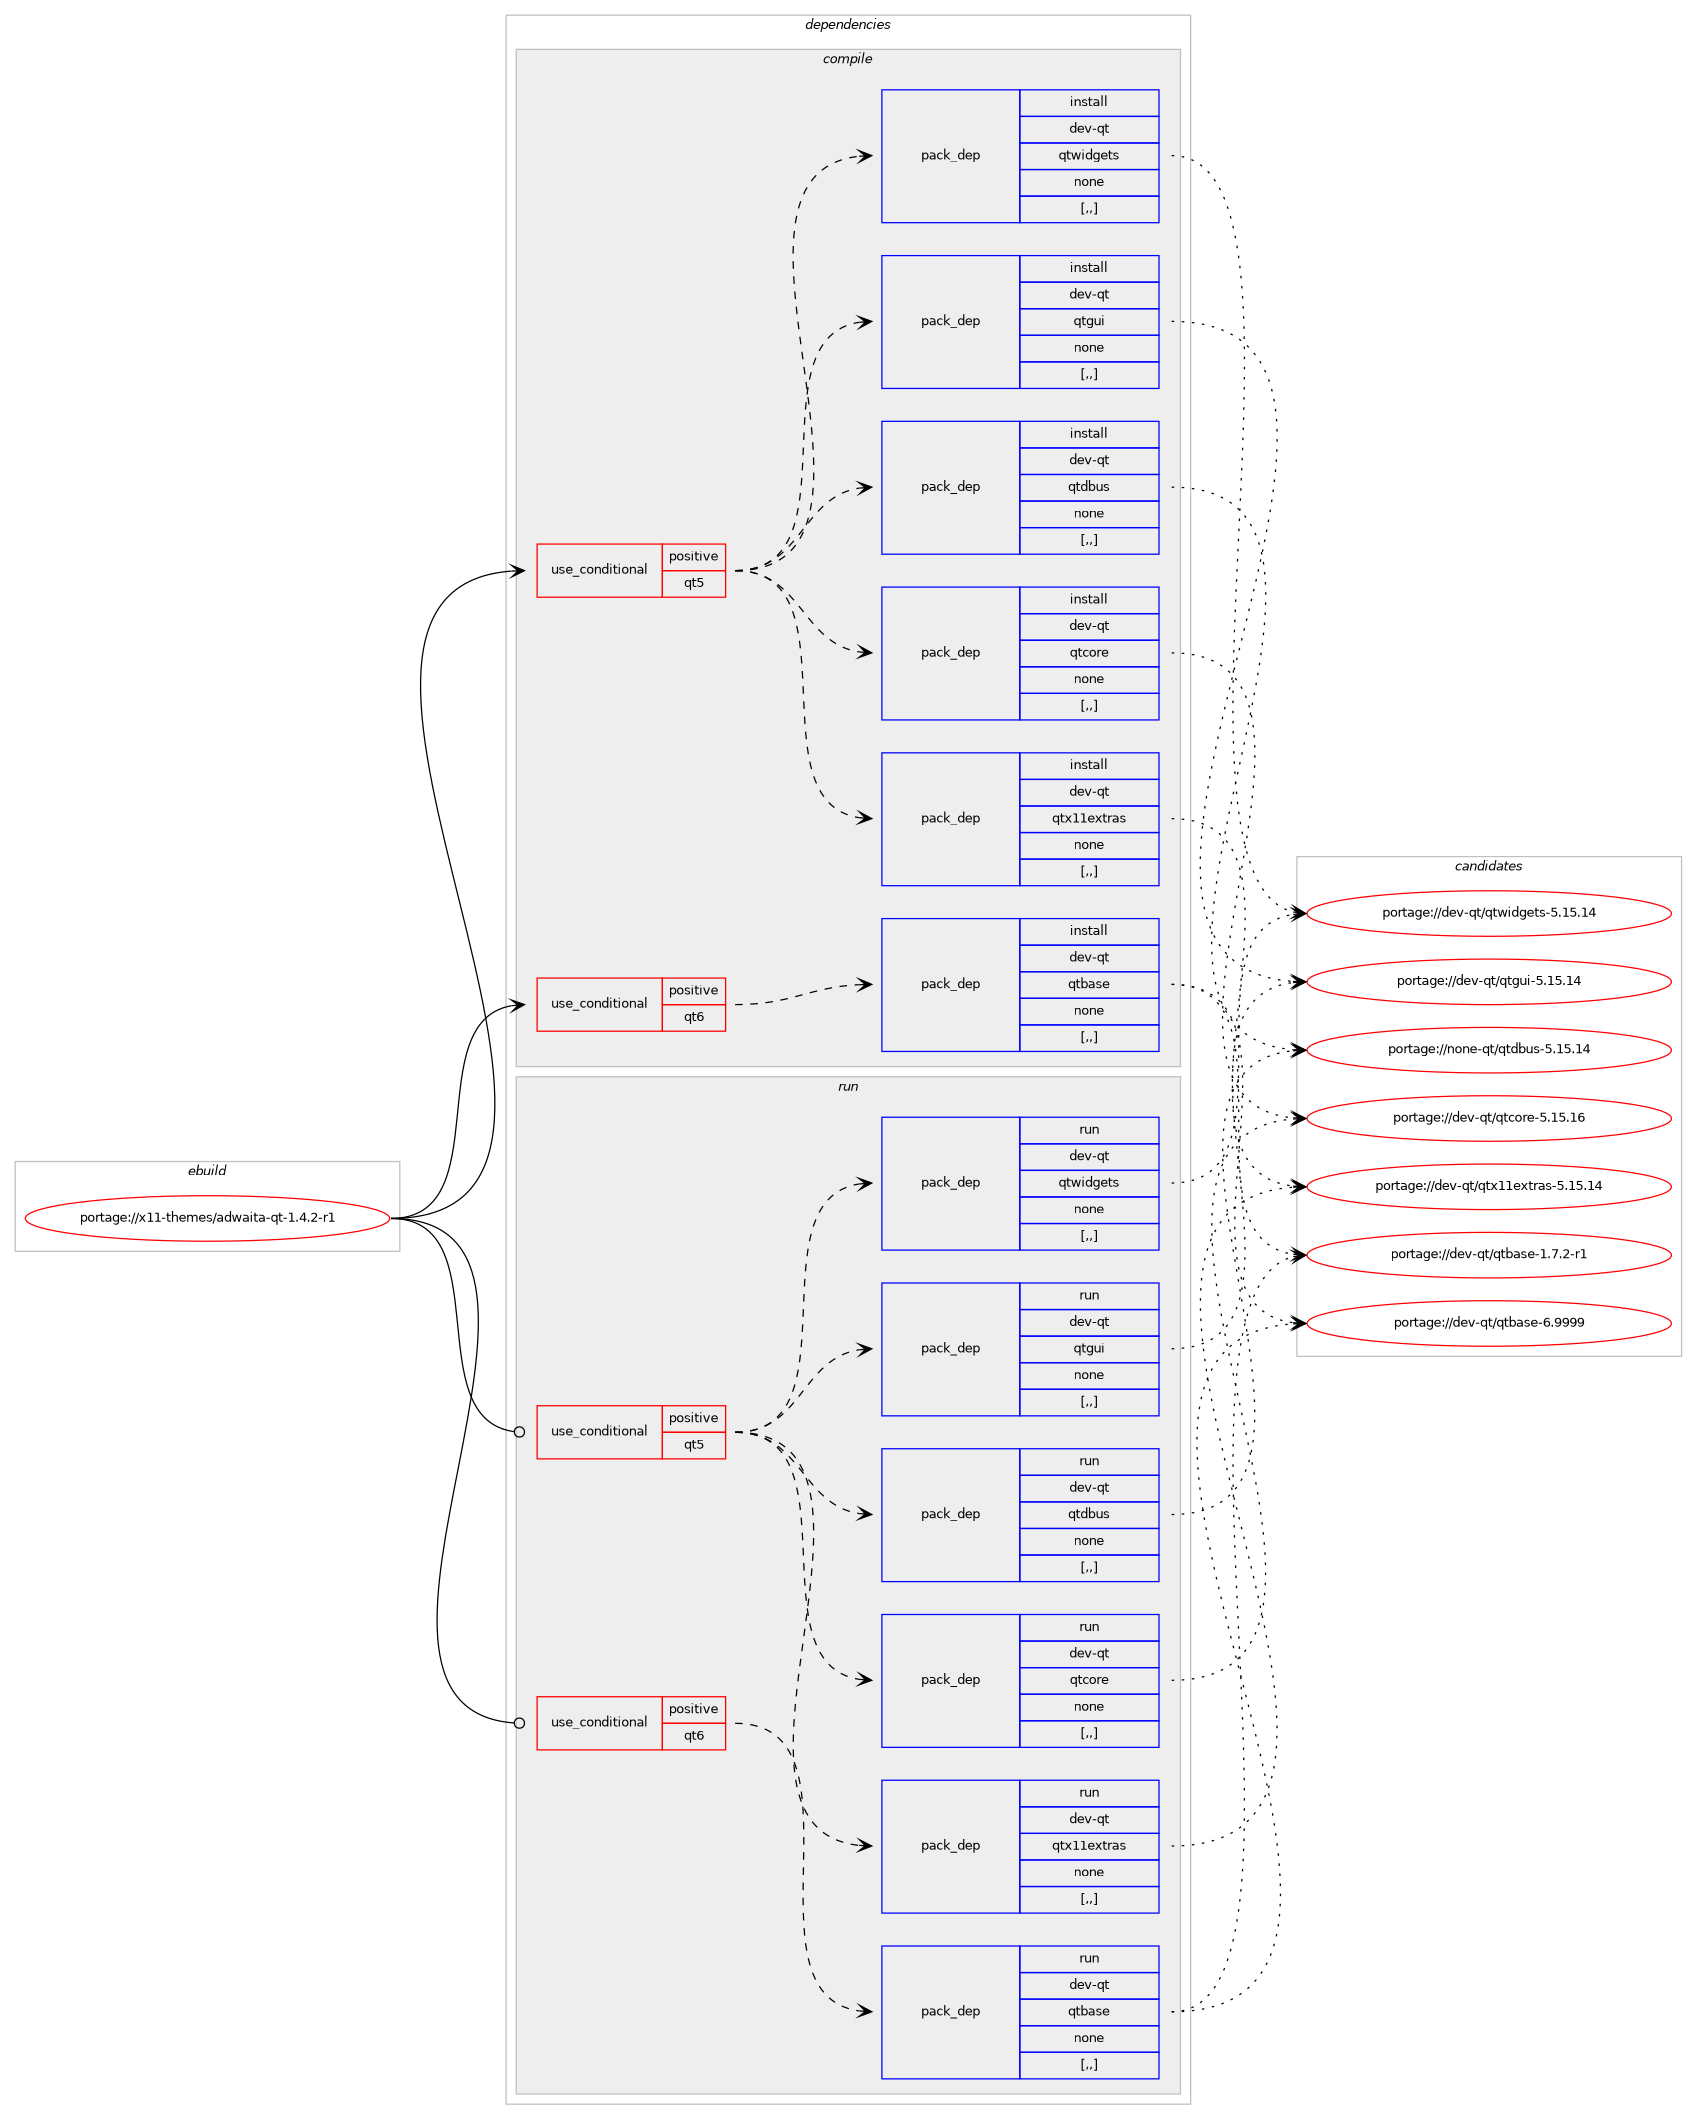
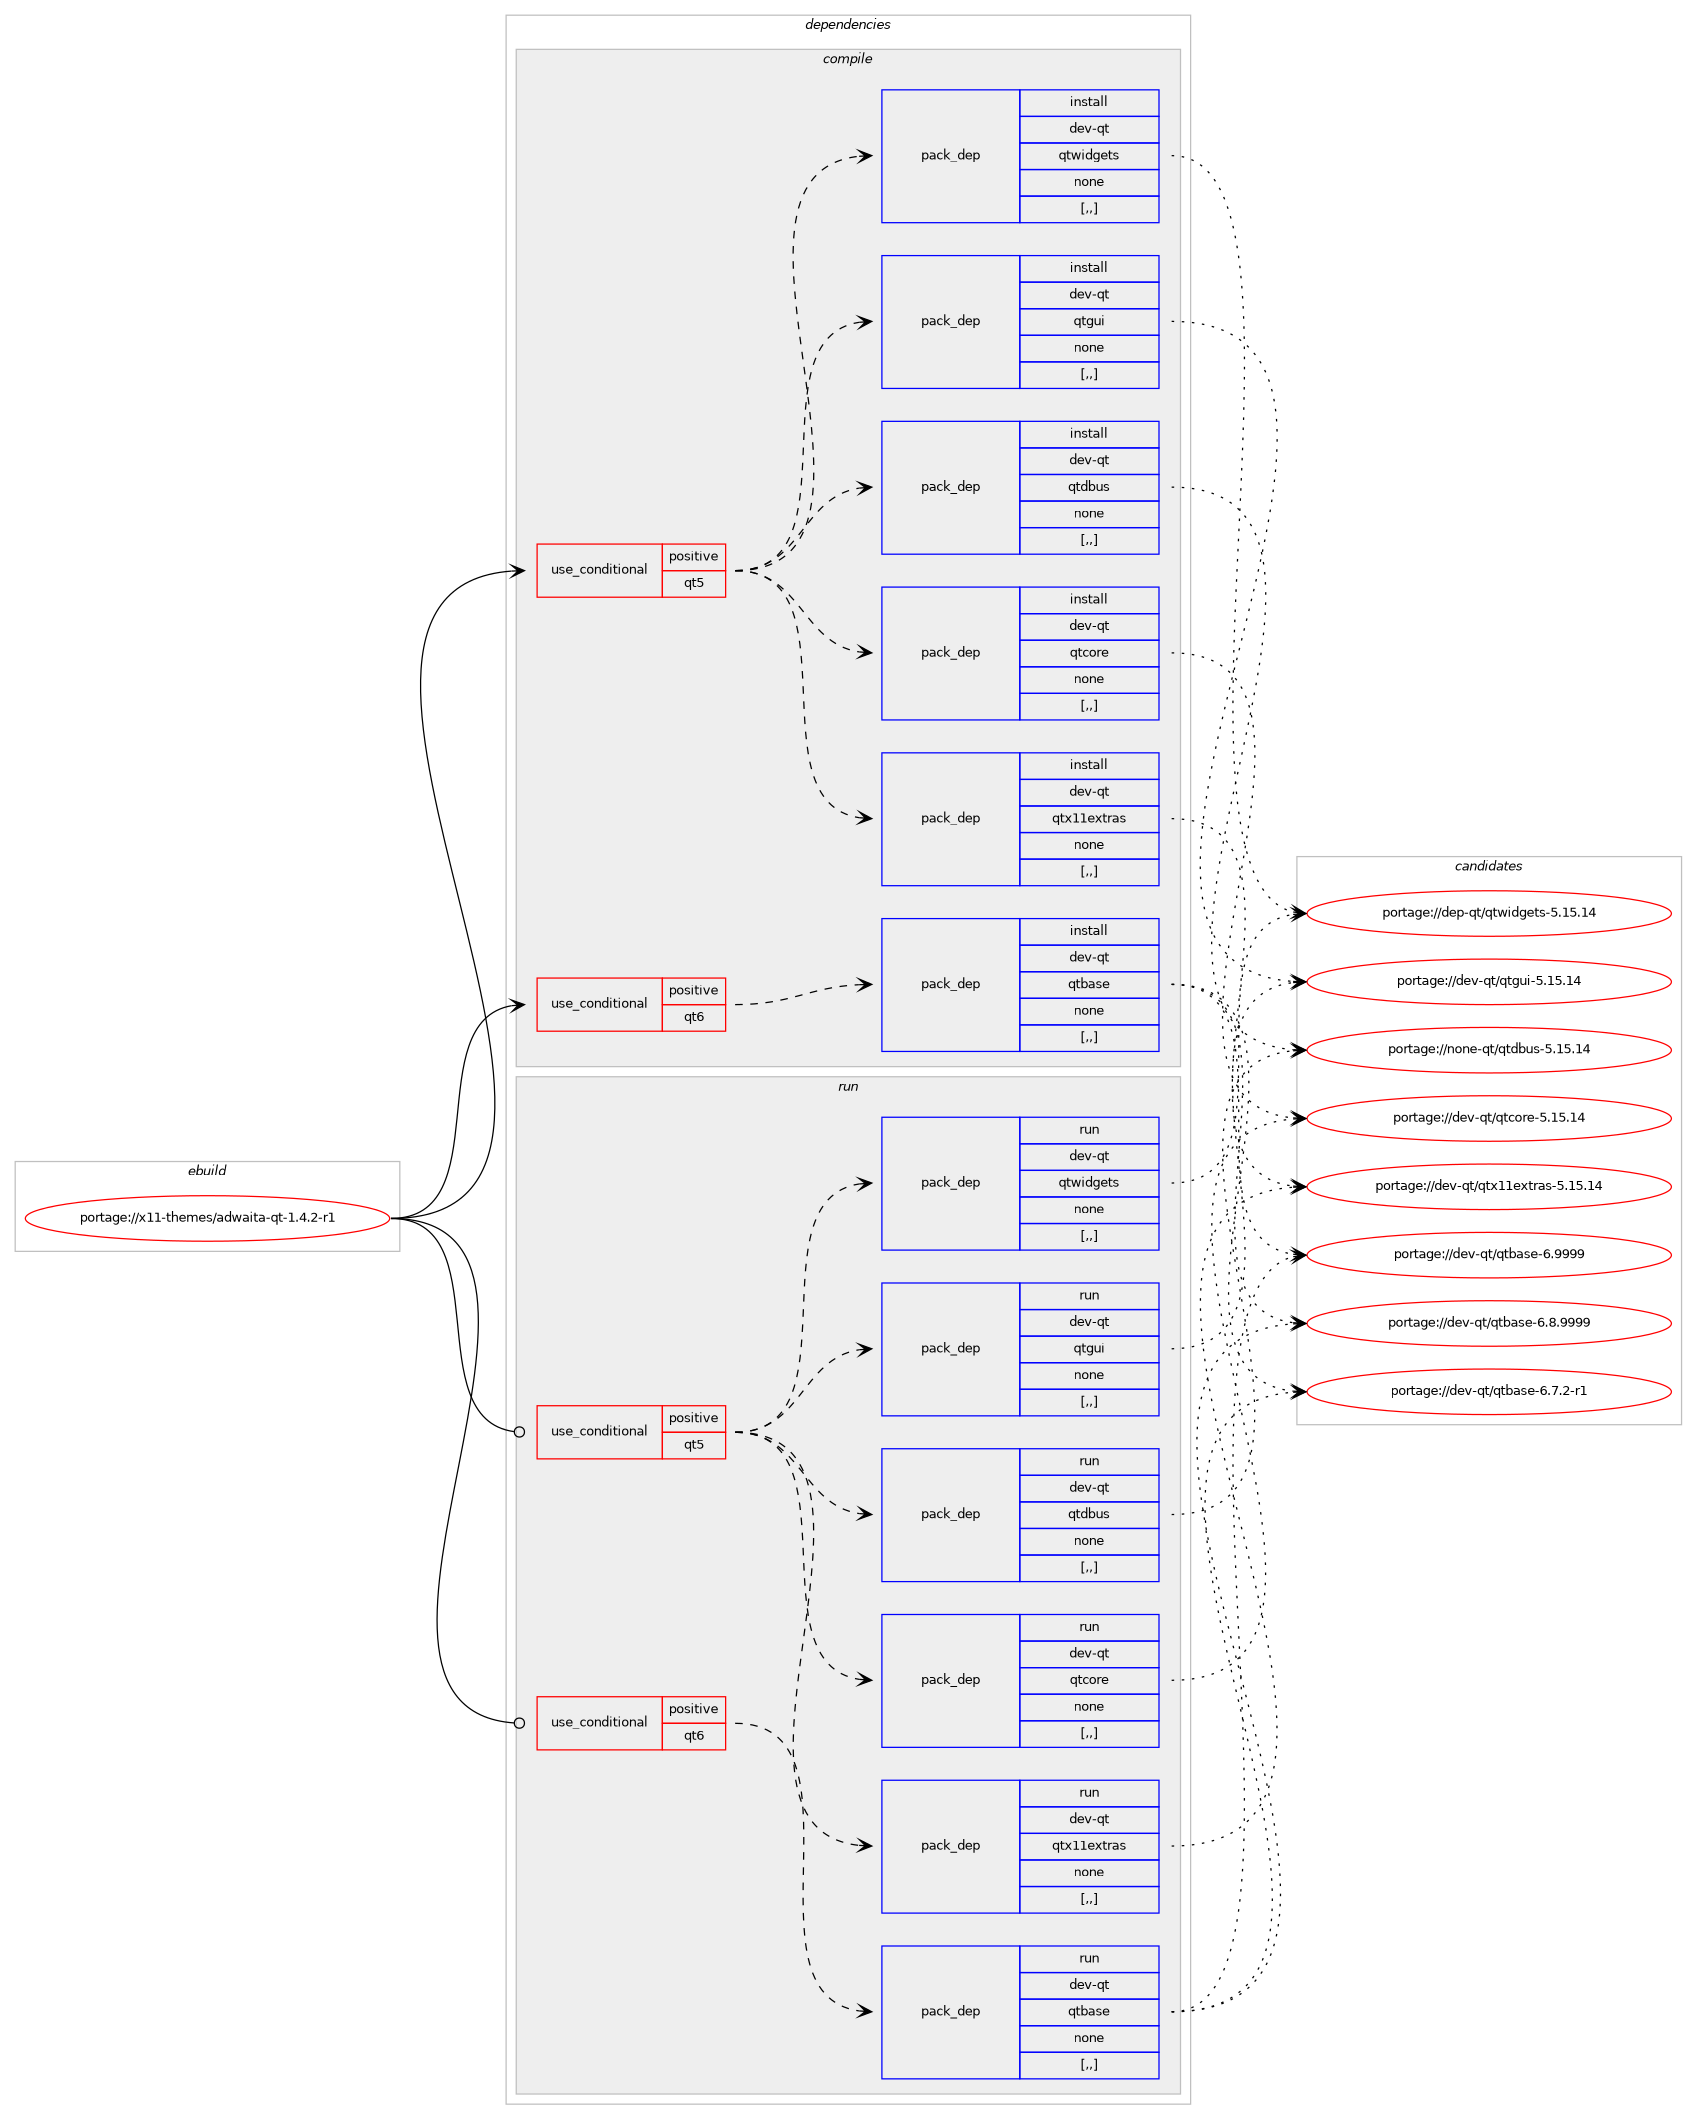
node "portage://dev-qt/qtwidgets-5.15.14": label "portage://dev-qt/qtwidgets-5.15.14" -> "portage://dep-qt/qtwidgets-5.15.14"
node "portage://dev-qt/qtcore-5.15.16": label "portage://dev-qt/qtcore-5.15.16" -> "portage://dev-qt/qtcore-5.15.14"
node "portage://dev-qt/qtbase-1.7.2-r1": label "portage://dev-qt/qtbase-1.7.2-r1" -> "portage://dev-qt/qtbase-6.7.2-r1"
node "portage://dev-qt/qtbase-6.8.9999": added
